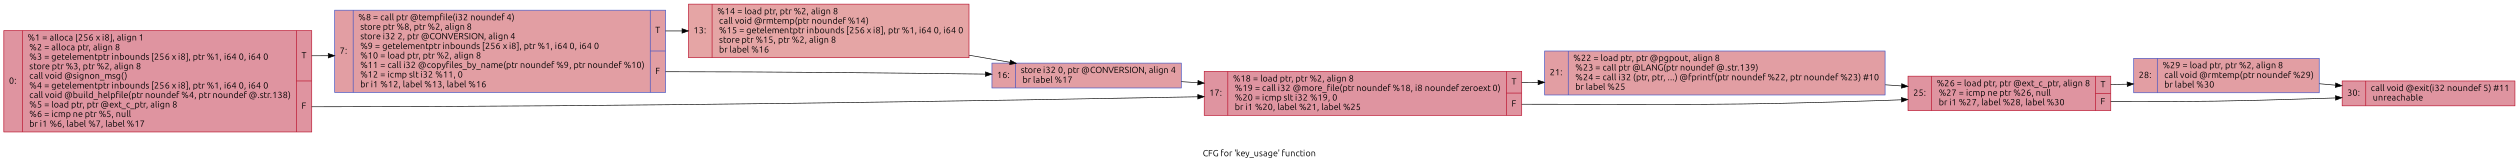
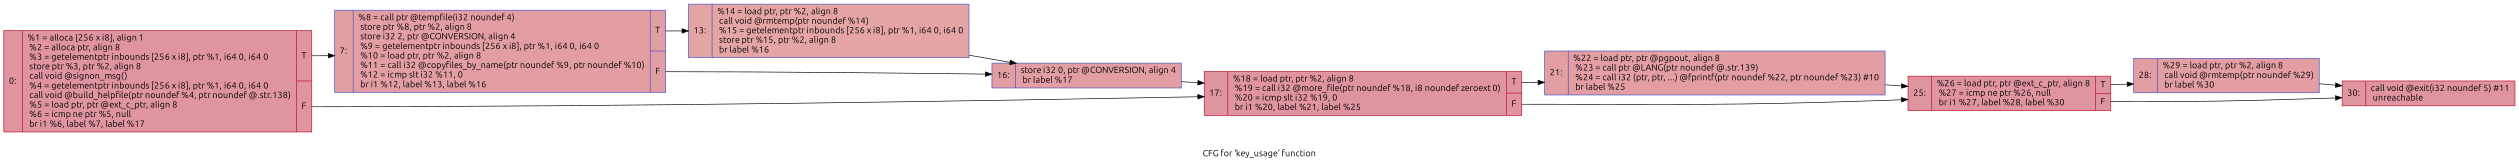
node "13:": color #b70d28ff -> #3d50c3ff
